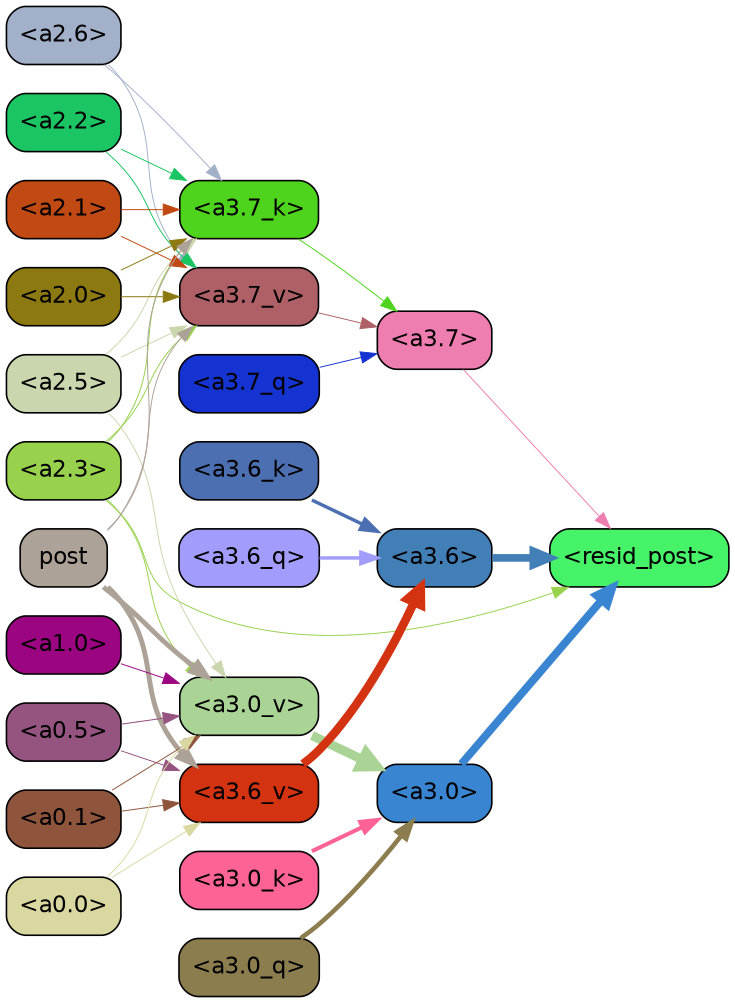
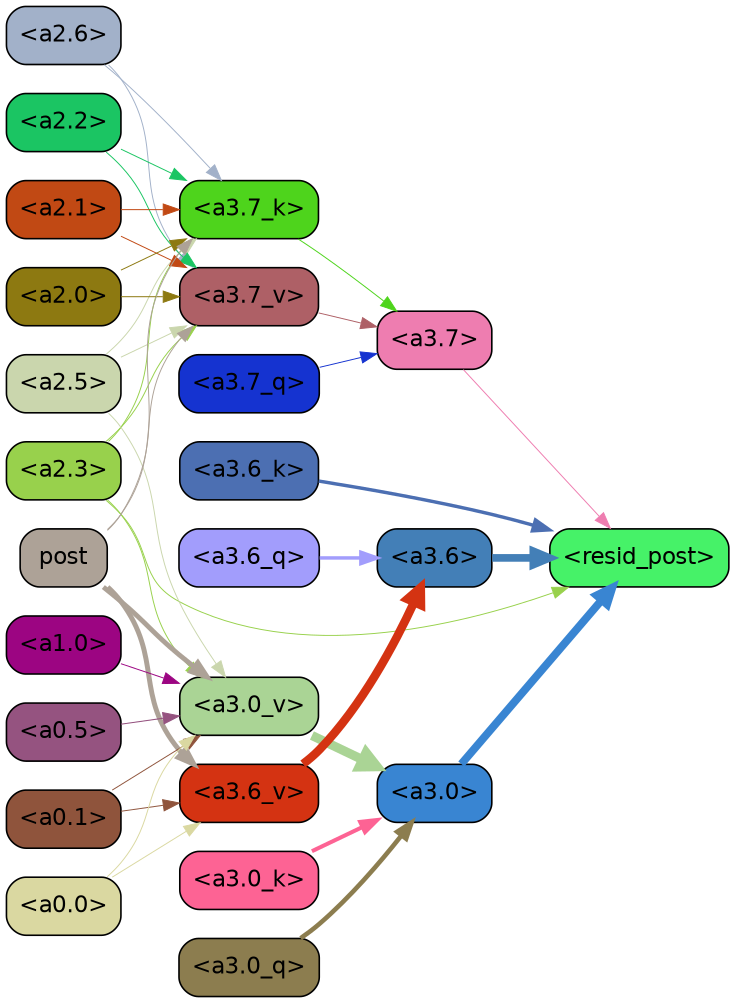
edge "<a3.6_k>" -> "<a3.6>": now "<a3.6_k>" -> "<resid_post>"
edge "<a0.5>" -> "<a3.6_v>": removed
